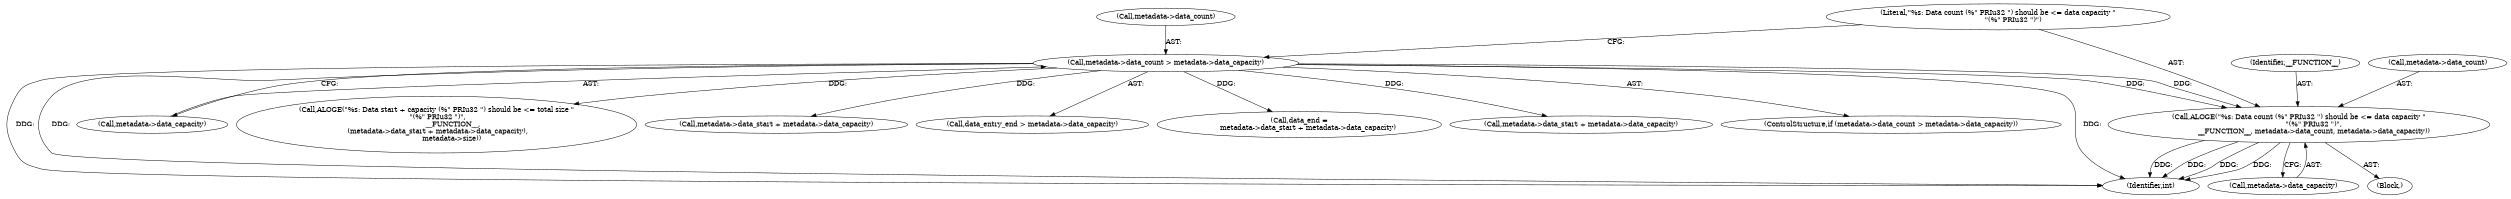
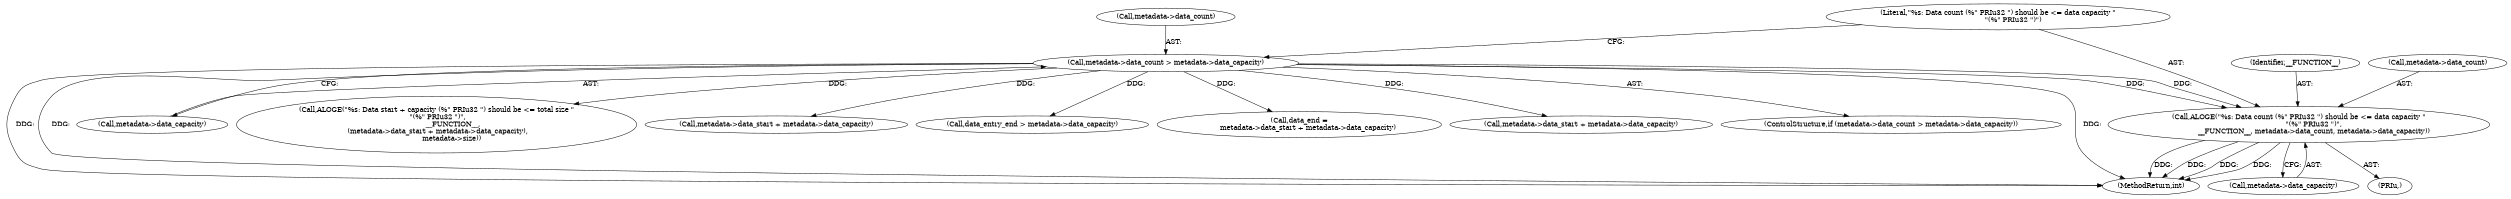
edge "(Call,metadata->data_count > metadata->data_capacity)" -> "(Call,data_entry_end > metadata->data_capacity)": label "AST: " -> "DDG: "
node "(Identifier,int)": label "(Identifier,int)" -> "(MethodReturn,int)"
node "(Block,)": label "(Block,)" -> "(PRIu,)"
